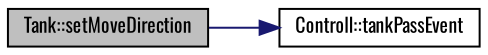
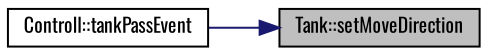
edge "Tank::setMoveDirection" -> "Controll::tankPassEvent": reversed
